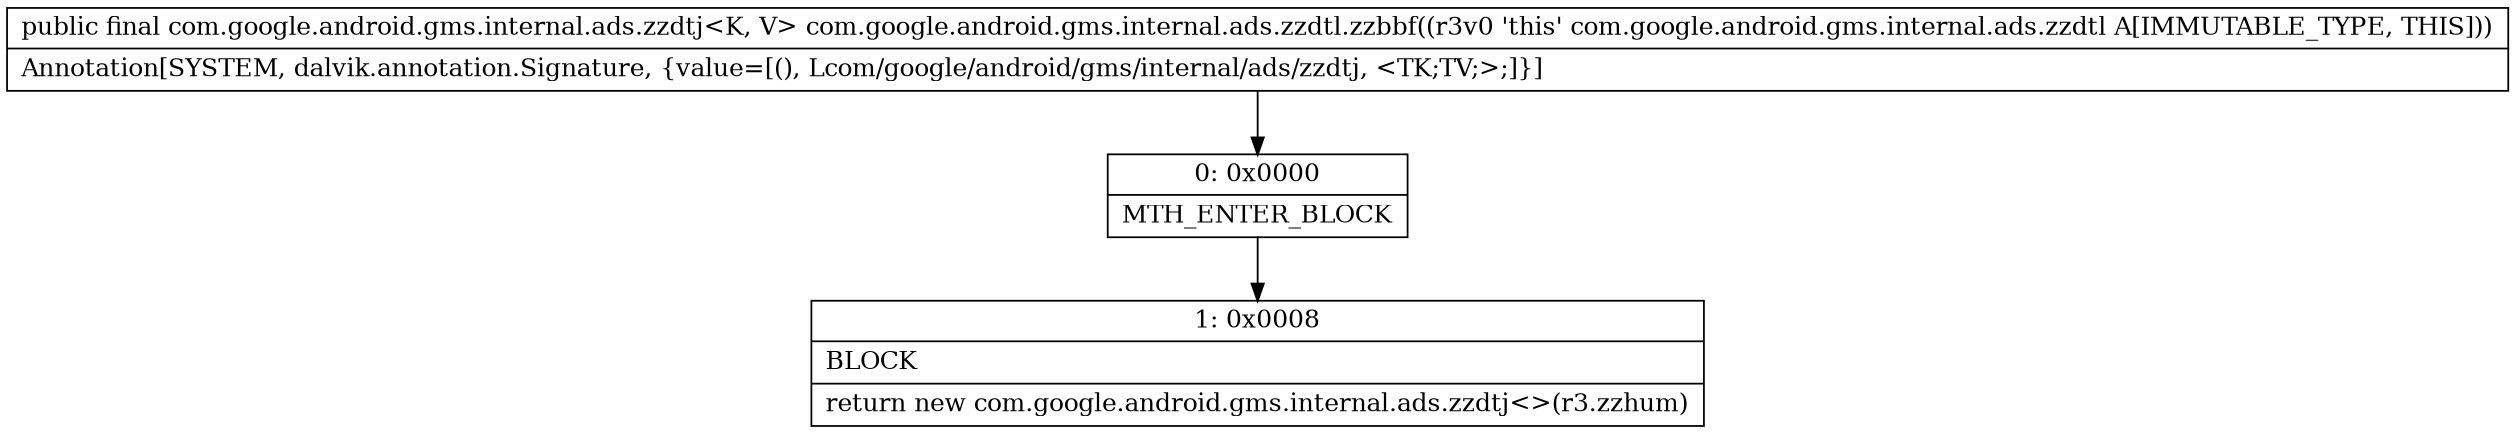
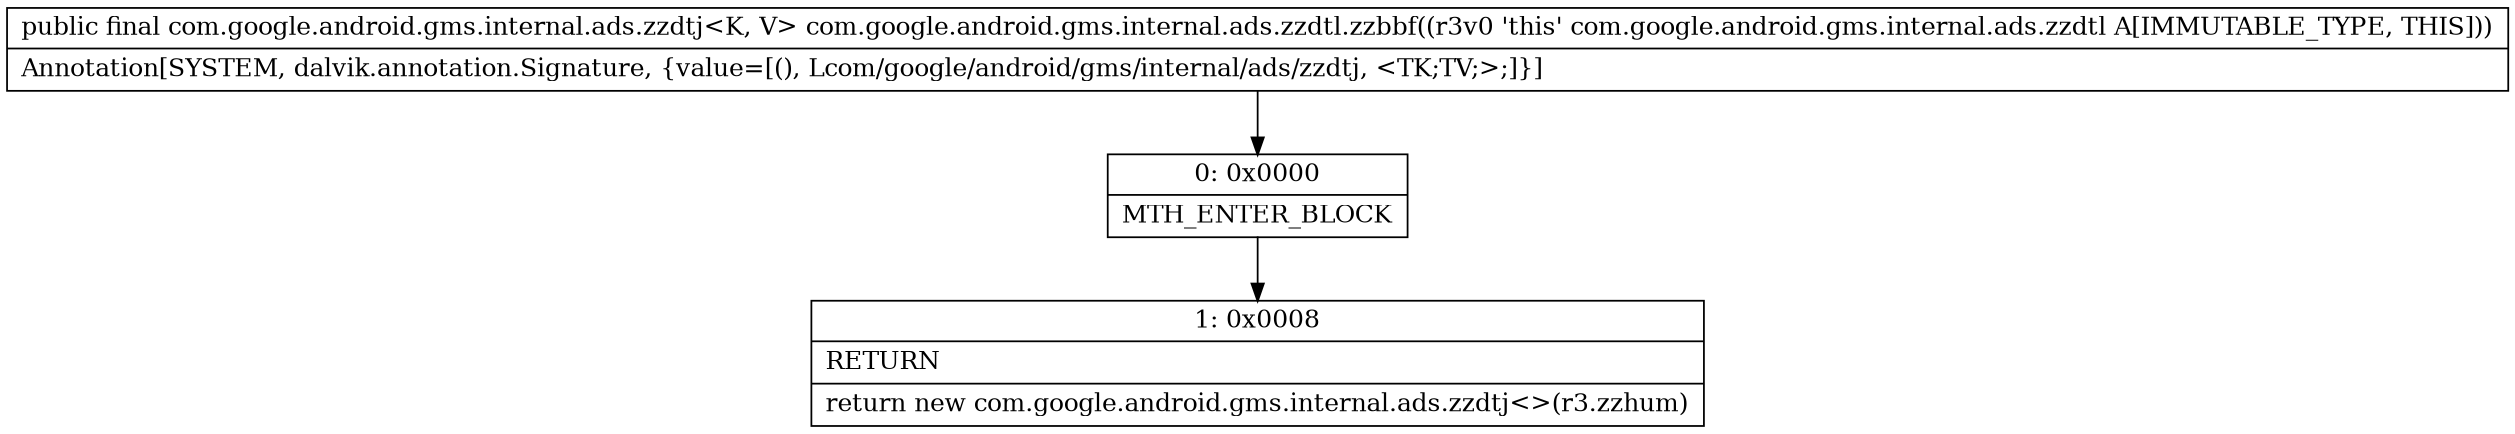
node "1: 0x0008": text "BLOCK" -> "RETURN"
